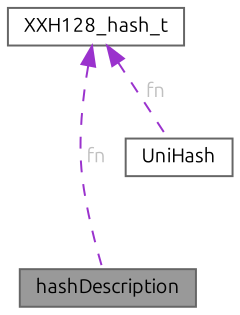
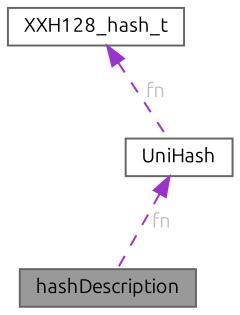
edge "hashDescription" -> "XXH128_hash_t": now "hashDescription" -> "UniHash"
